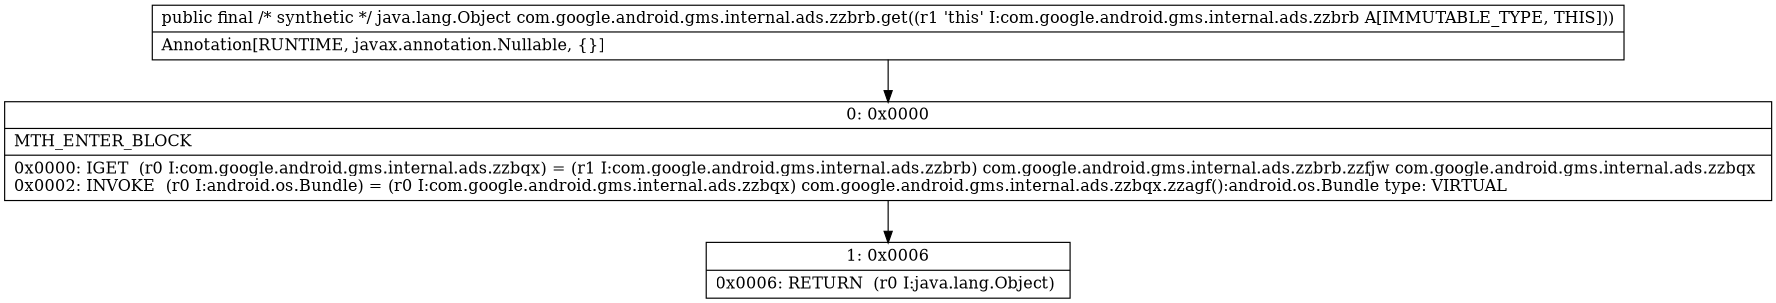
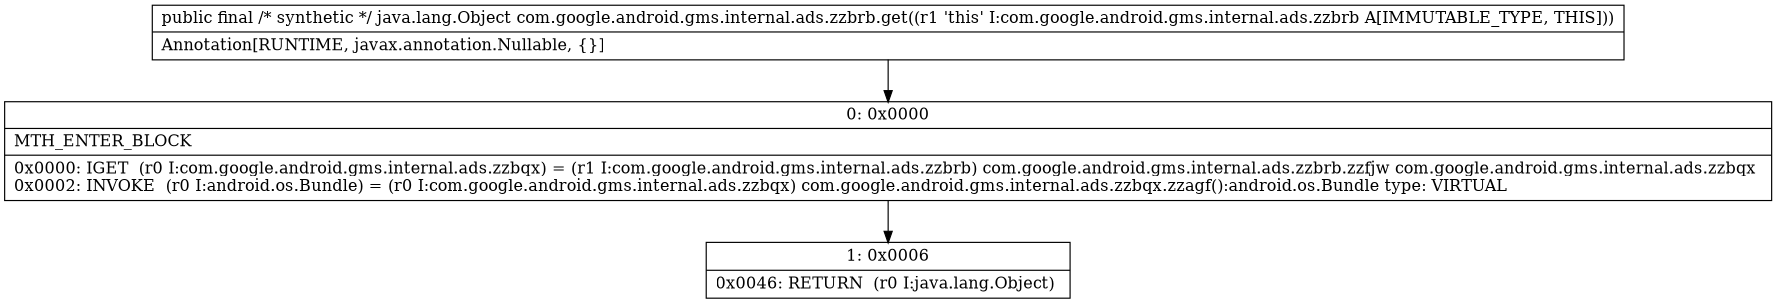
node "1: 0x0006": text "0x0006: RETURN  (r0 I:java.lang.Object)" -> "0x0046: RETURN  (r0 I:java.lang.Object)"
